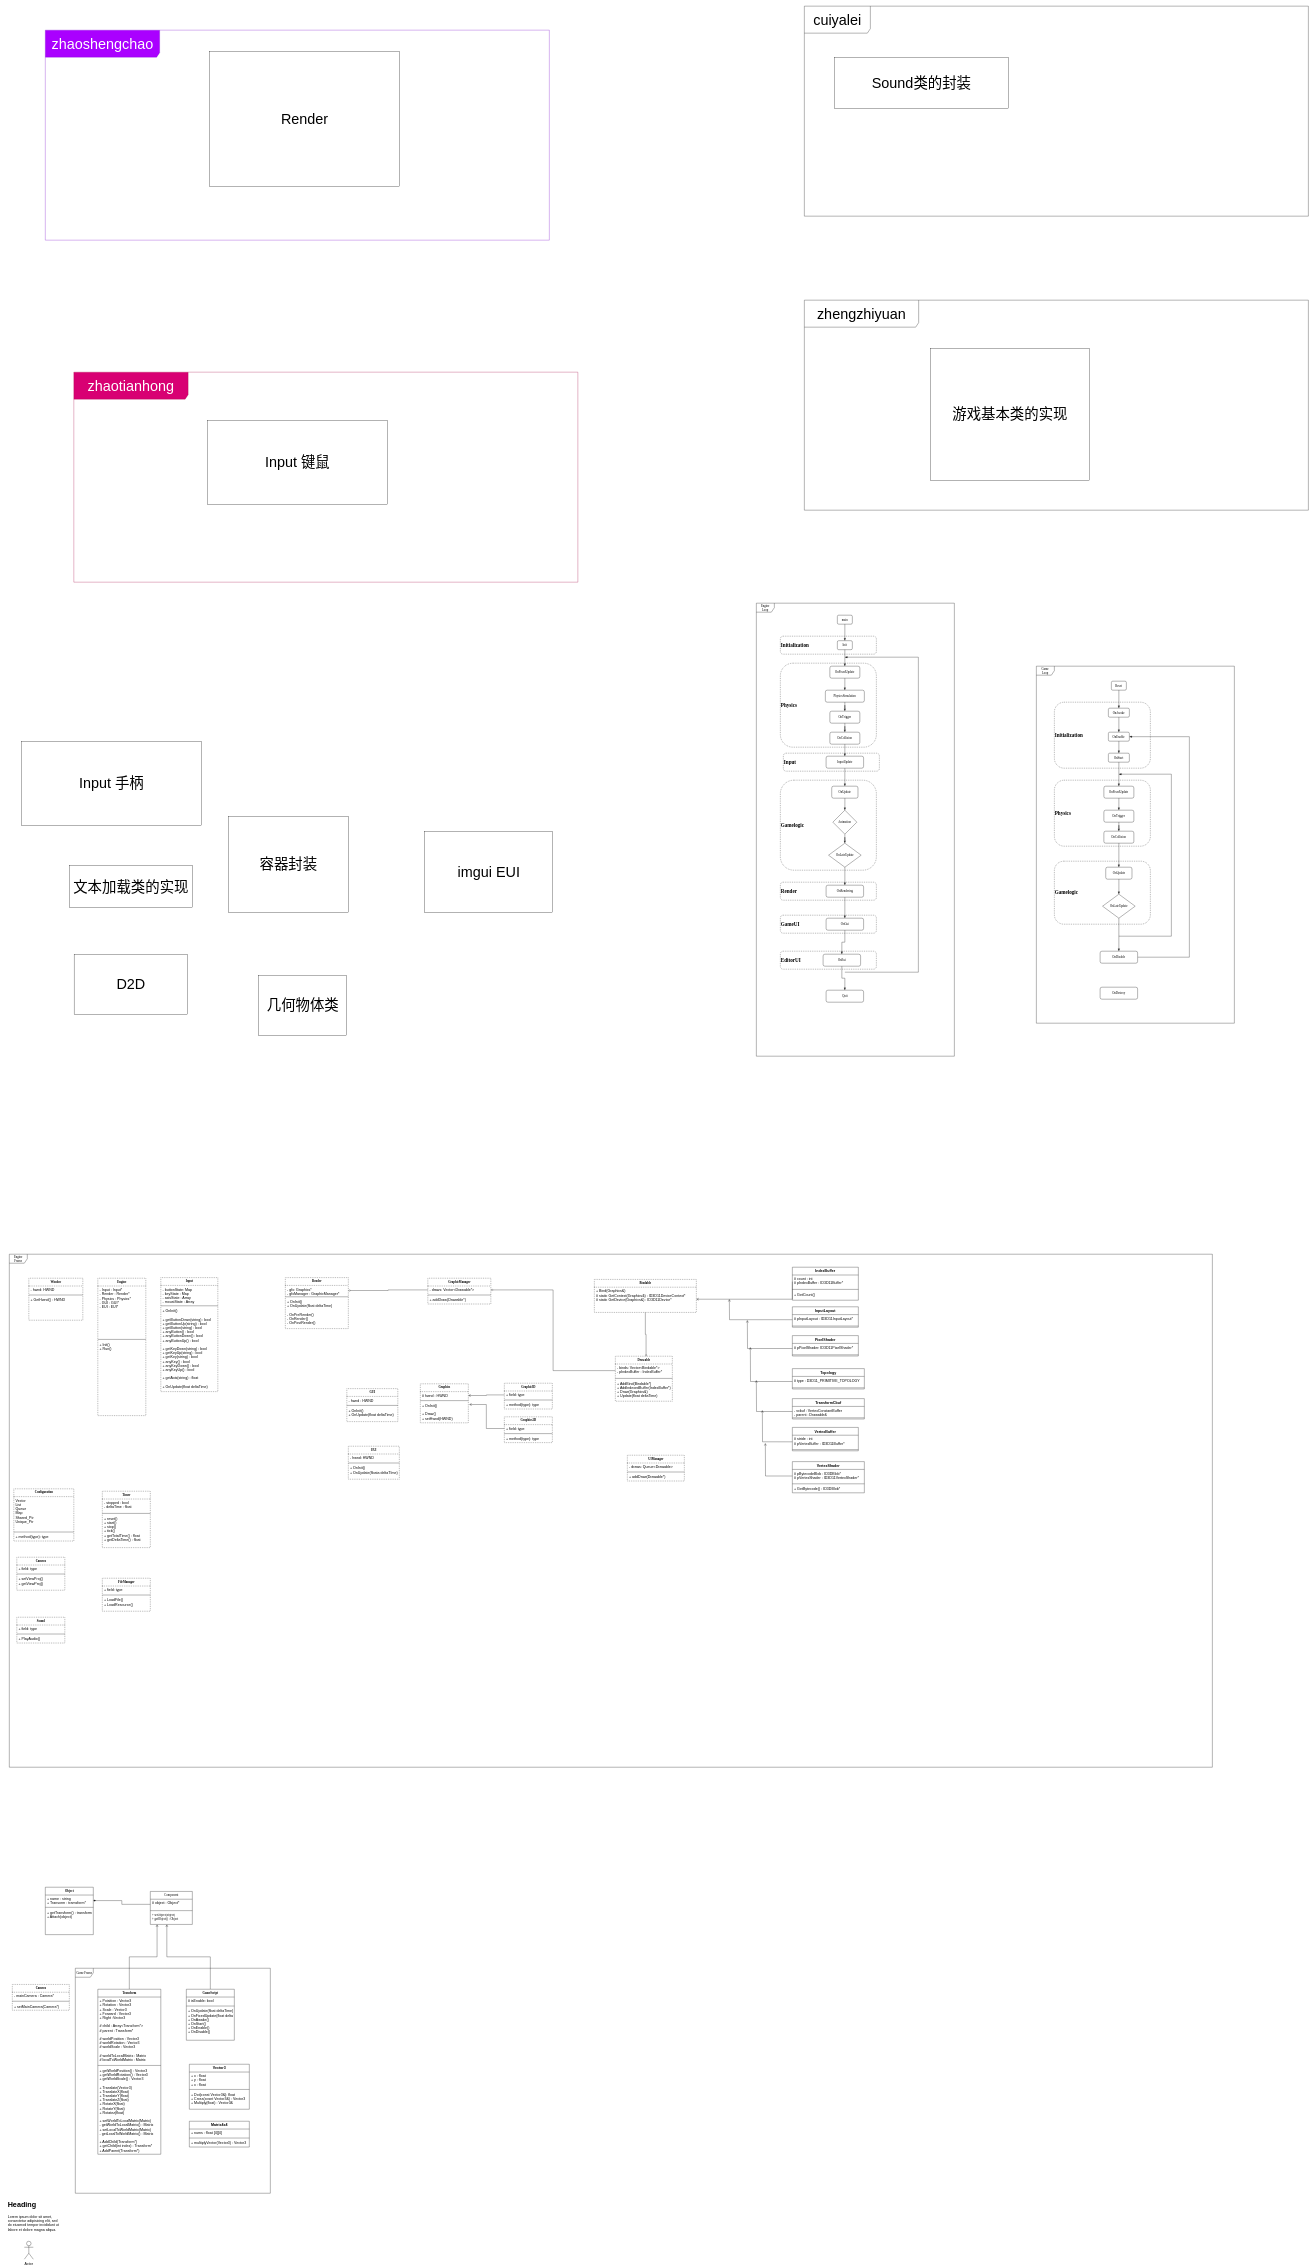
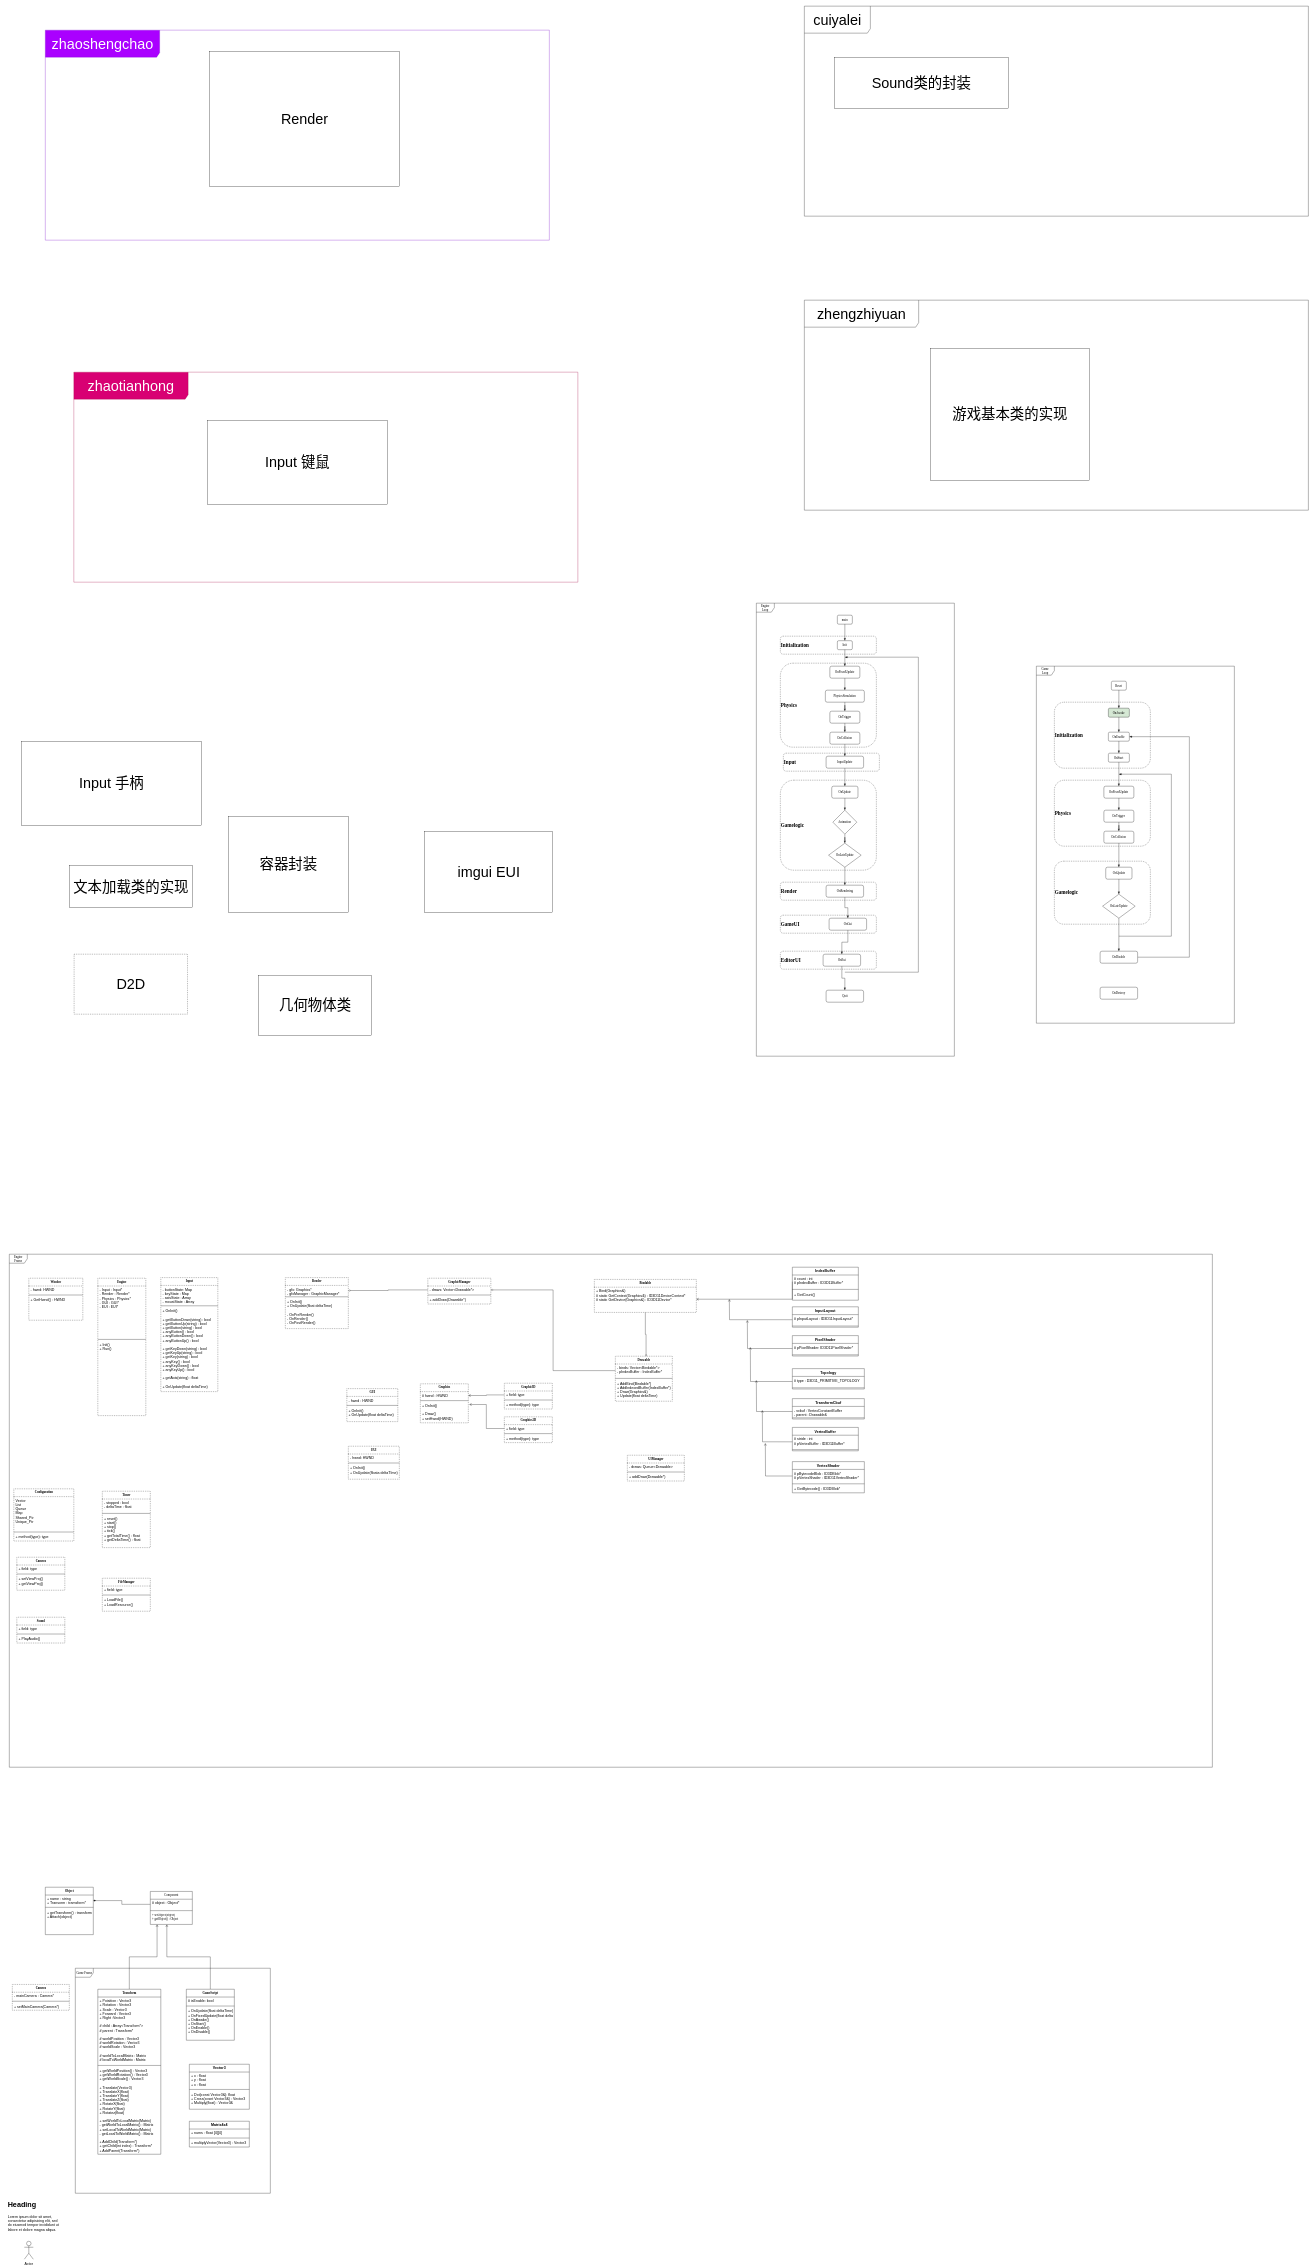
node "OnAwake": fillcolor #ffffff -> #d5e8d4
node "OnGui": moved (845, 924) -> (848, 924)
node "D2D": style solid -> dashed
node "几何物体类": size 89x60 -> 113x60
